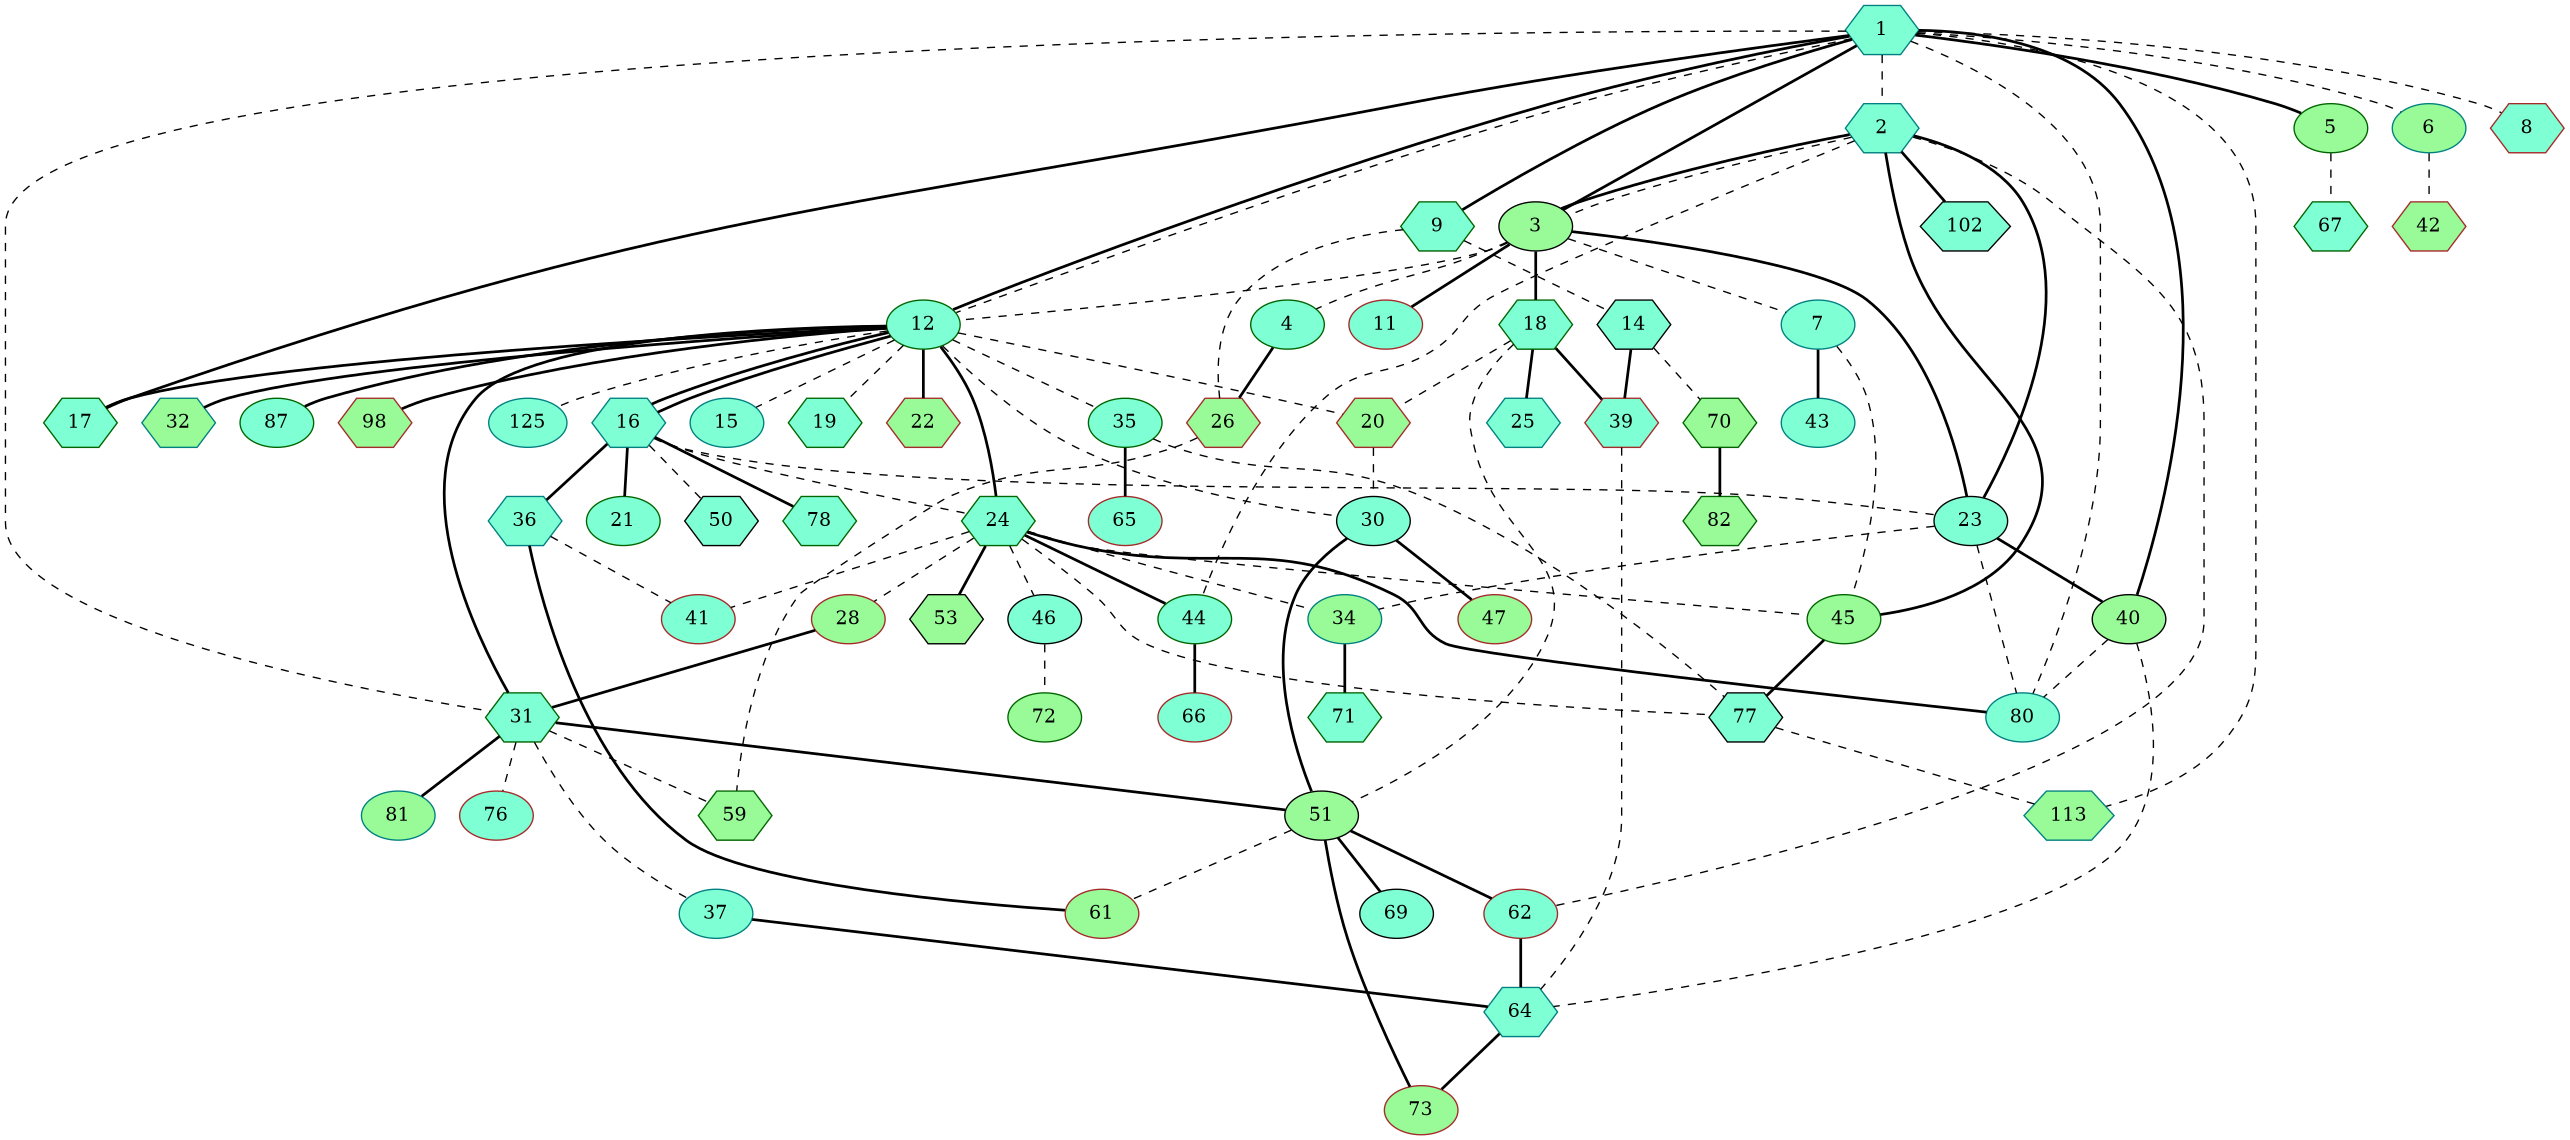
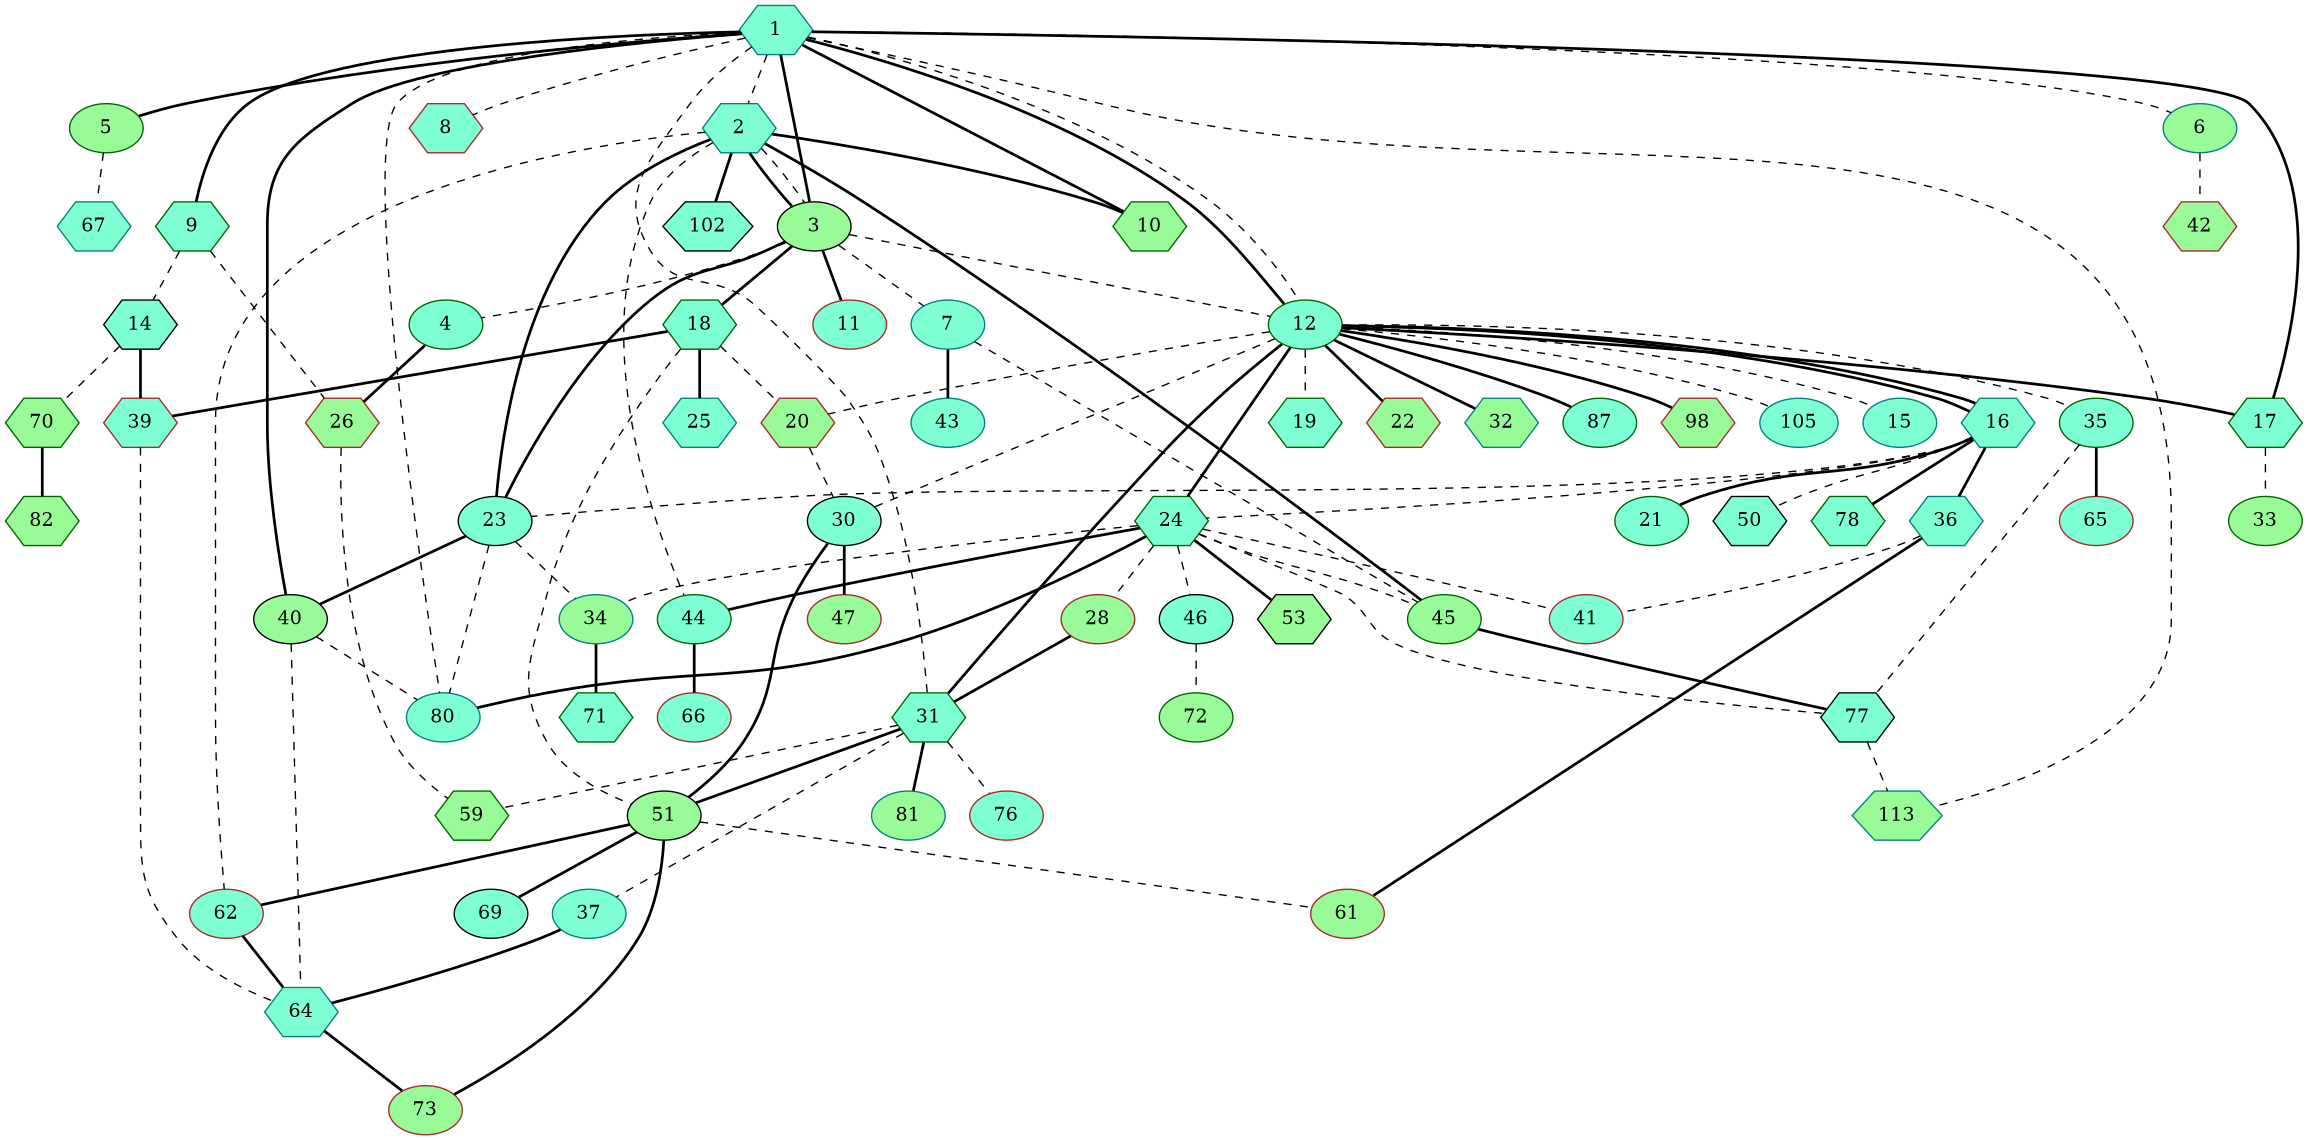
node "10": added
node "67": color darkgreen -> teal
node "125": label "125" -> "105"
node "33": added
